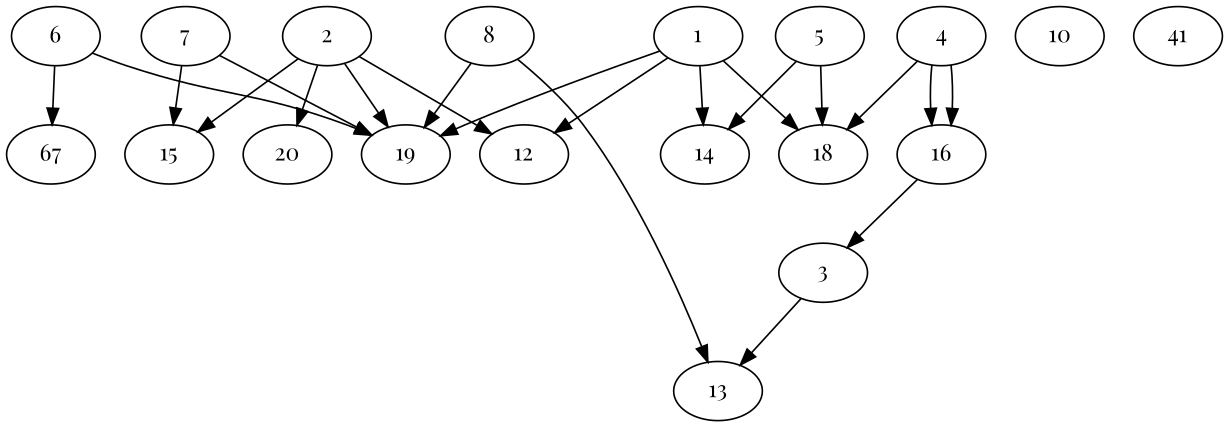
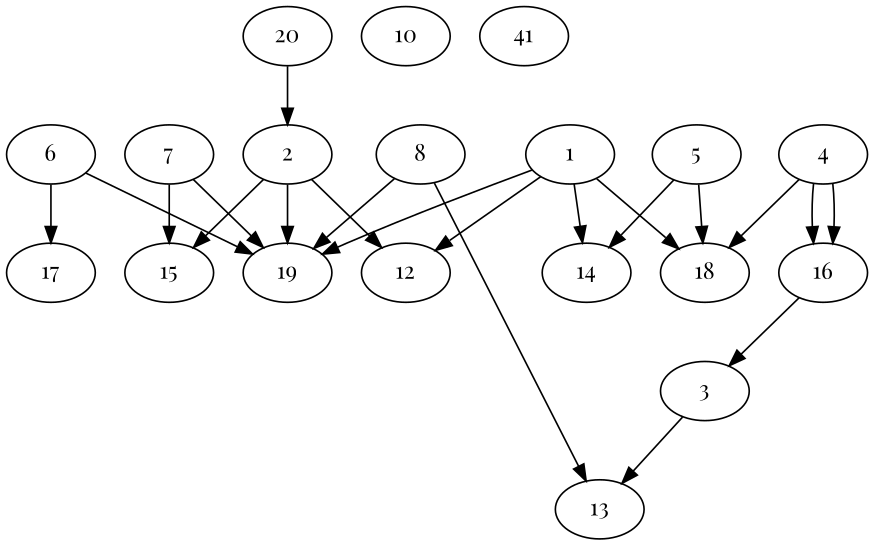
edge "2" -> "20": reversed
node "67": label "67" -> "17"
